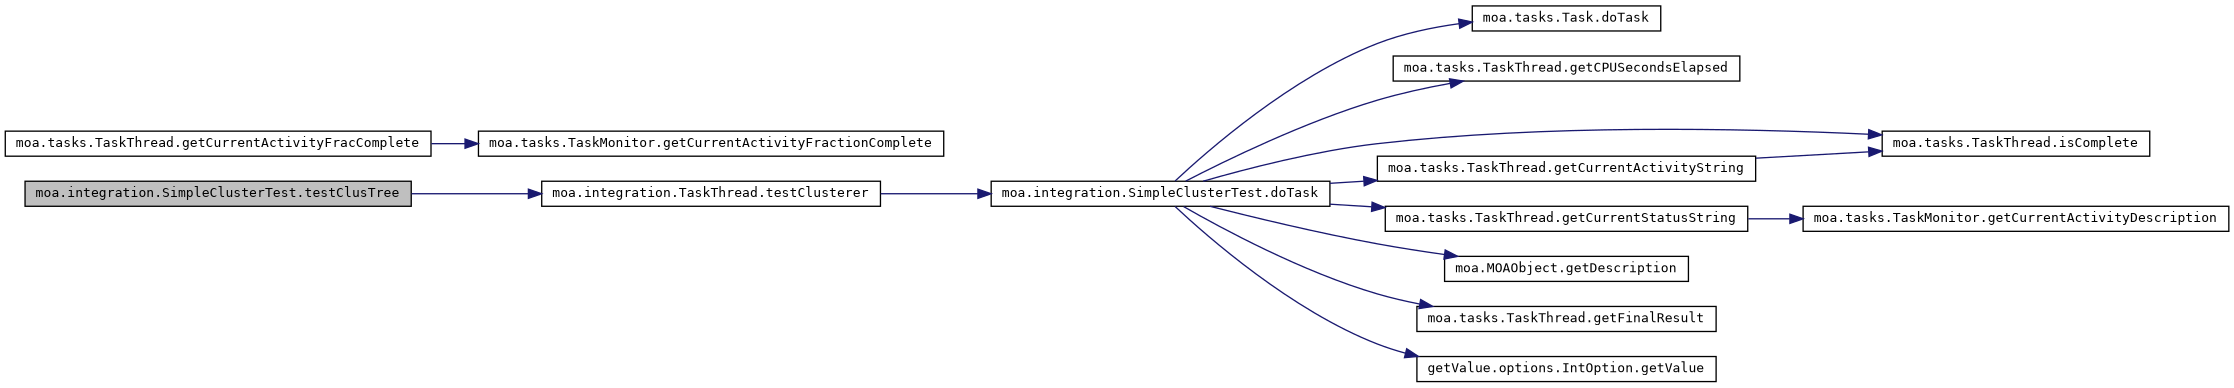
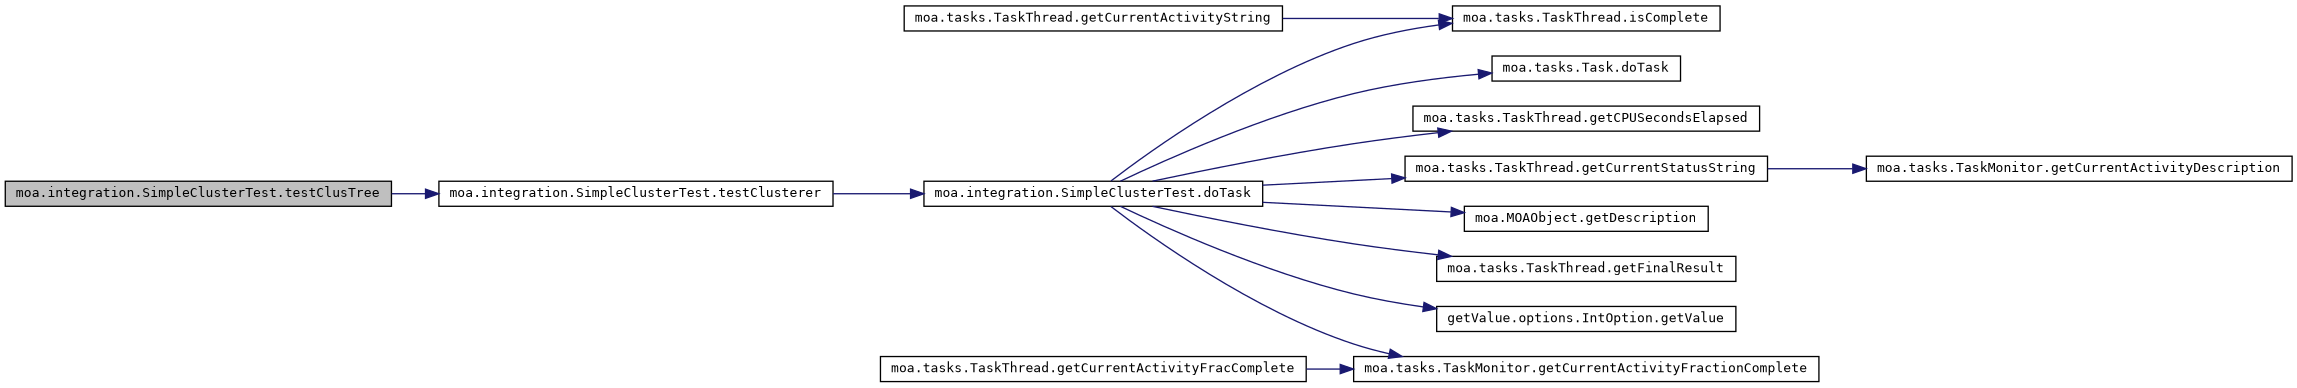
edge "moa.integration.SimpleClusterTest.doTask" -> "moa.tasks.TaskThread.getCurrentActivityString": now "moa.integration.SimpleClusterTest.doTask" -> "moa.tasks.TaskMonitor.getCurrentActivityFractionComplete"
node "moa.integration.TaskThread.testClusterer": label "moa.integration.TaskThread.testClusterer" -> "moa.integration.SimpleClusterTest.testClusterer"
